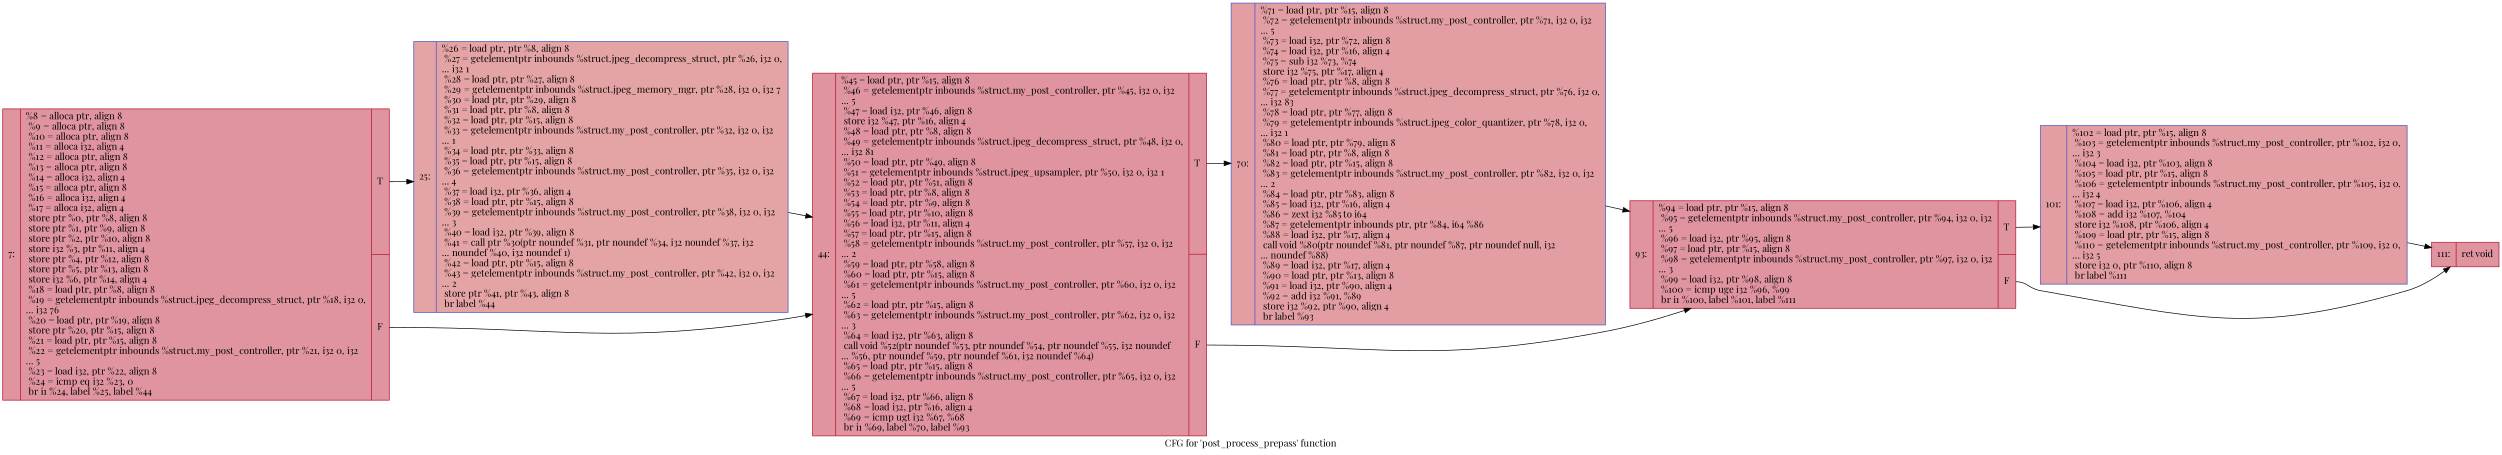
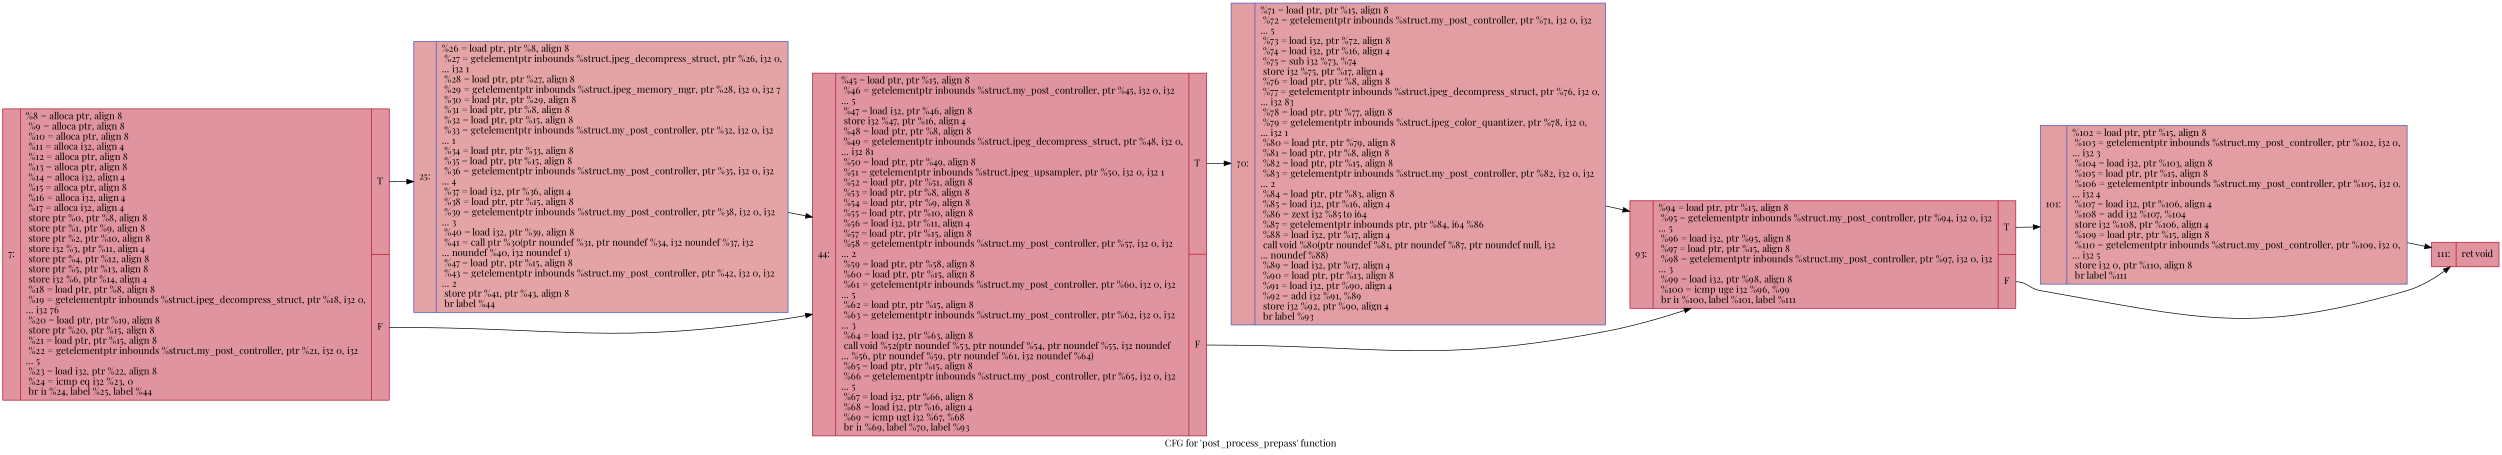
node "25:": text "%42 = load ptr, ptr %15, align 8" -> "%47 = load ptr, ptr %15, align 8"
